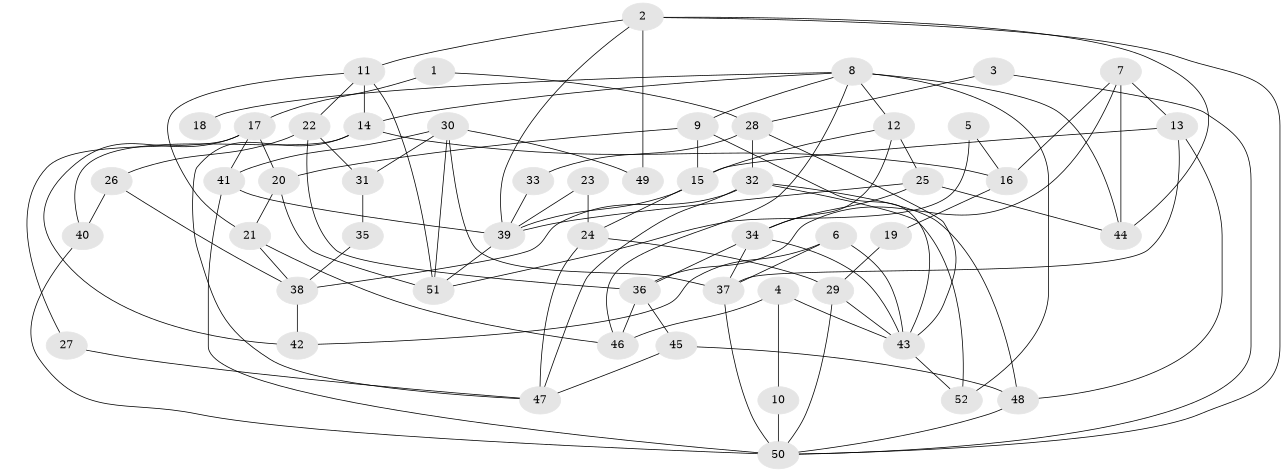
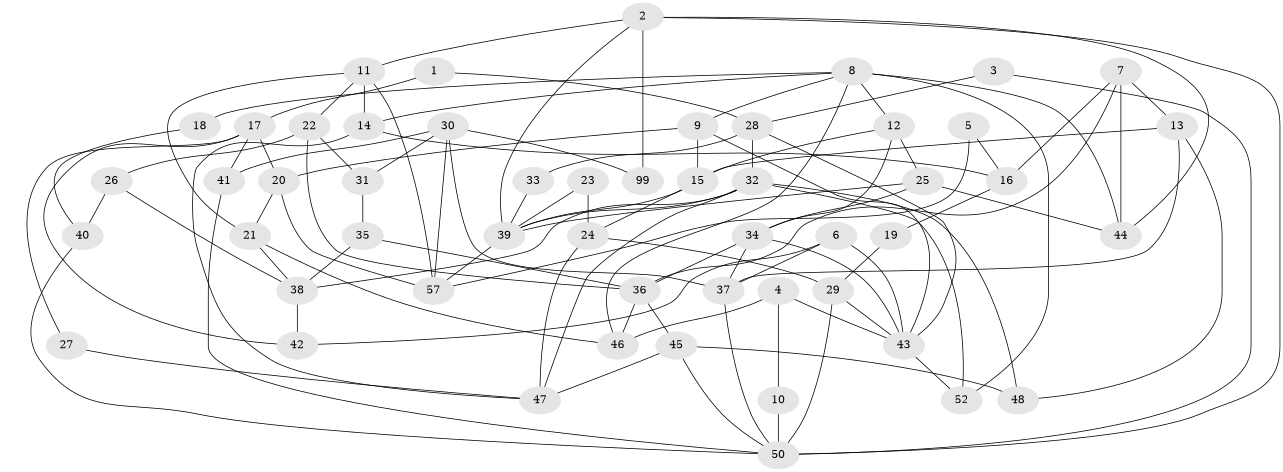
edge "14" -- "40": now "18" -- "40"
node "49": label "49" -> "99"
edge "41" -- "39": now "32" -- "39"
edge "35" -- "36": added
node "51": label "51" -> "57"
edge "48" -- "50": now "45" -- "50"
